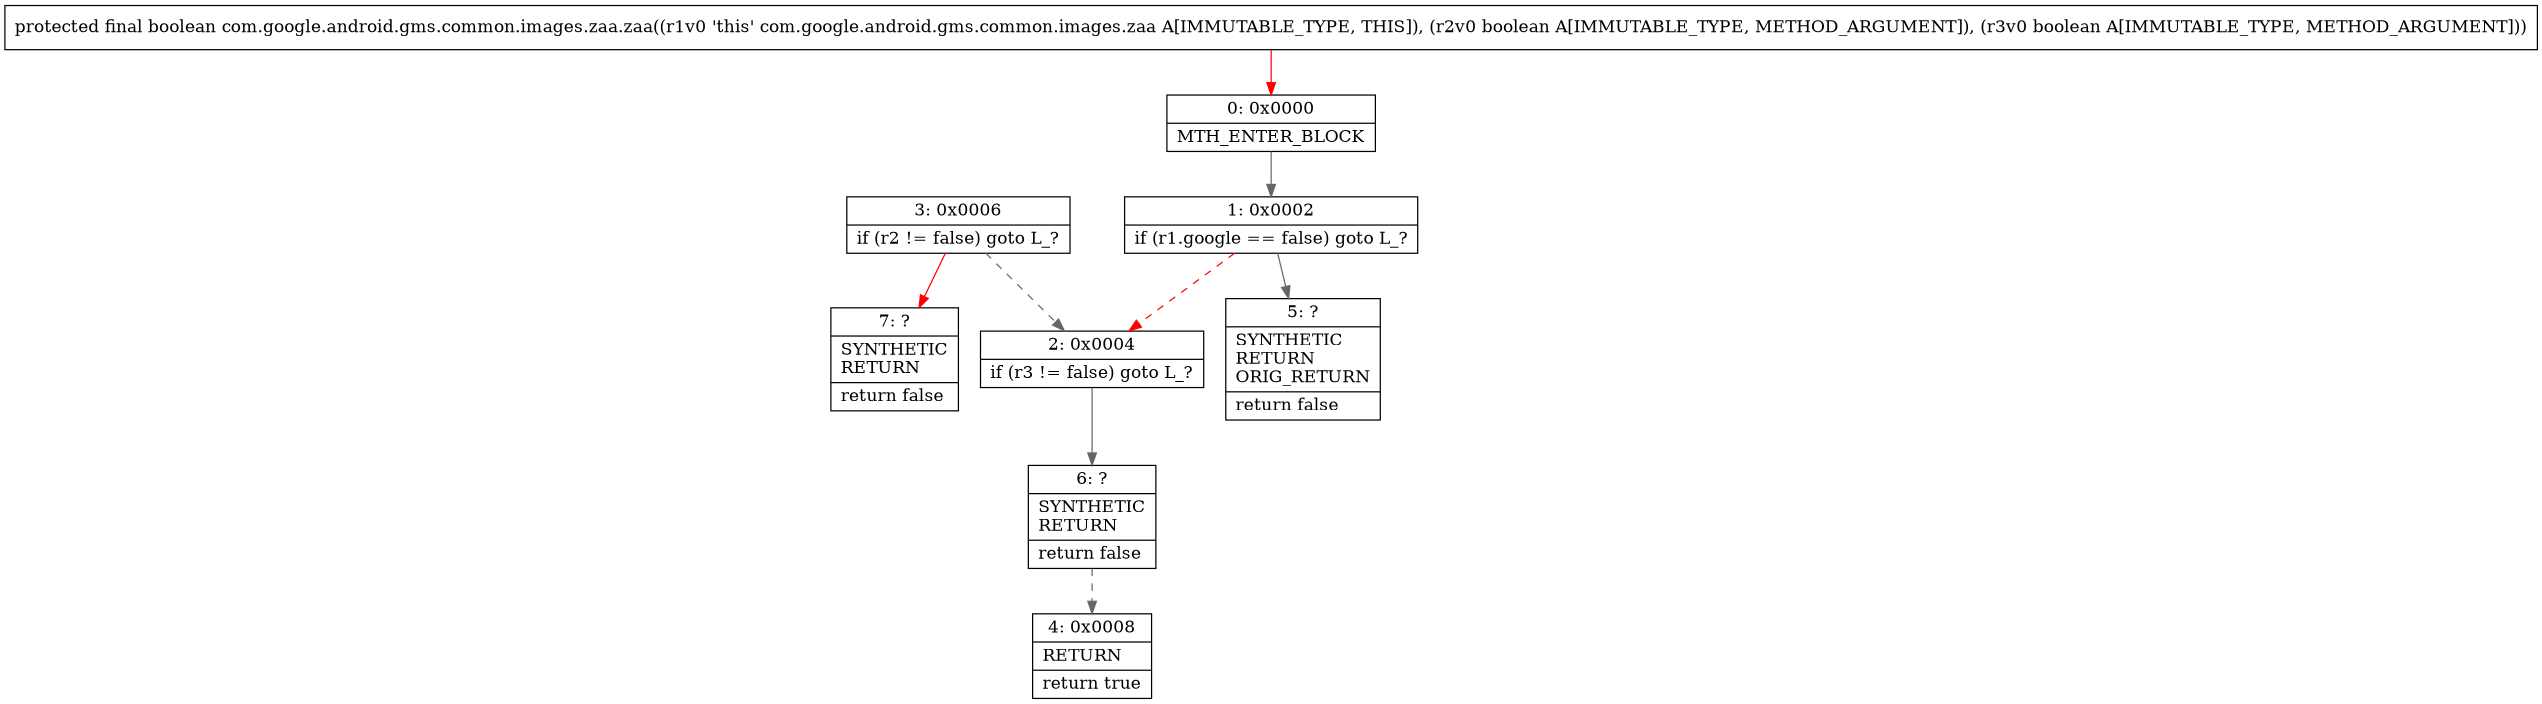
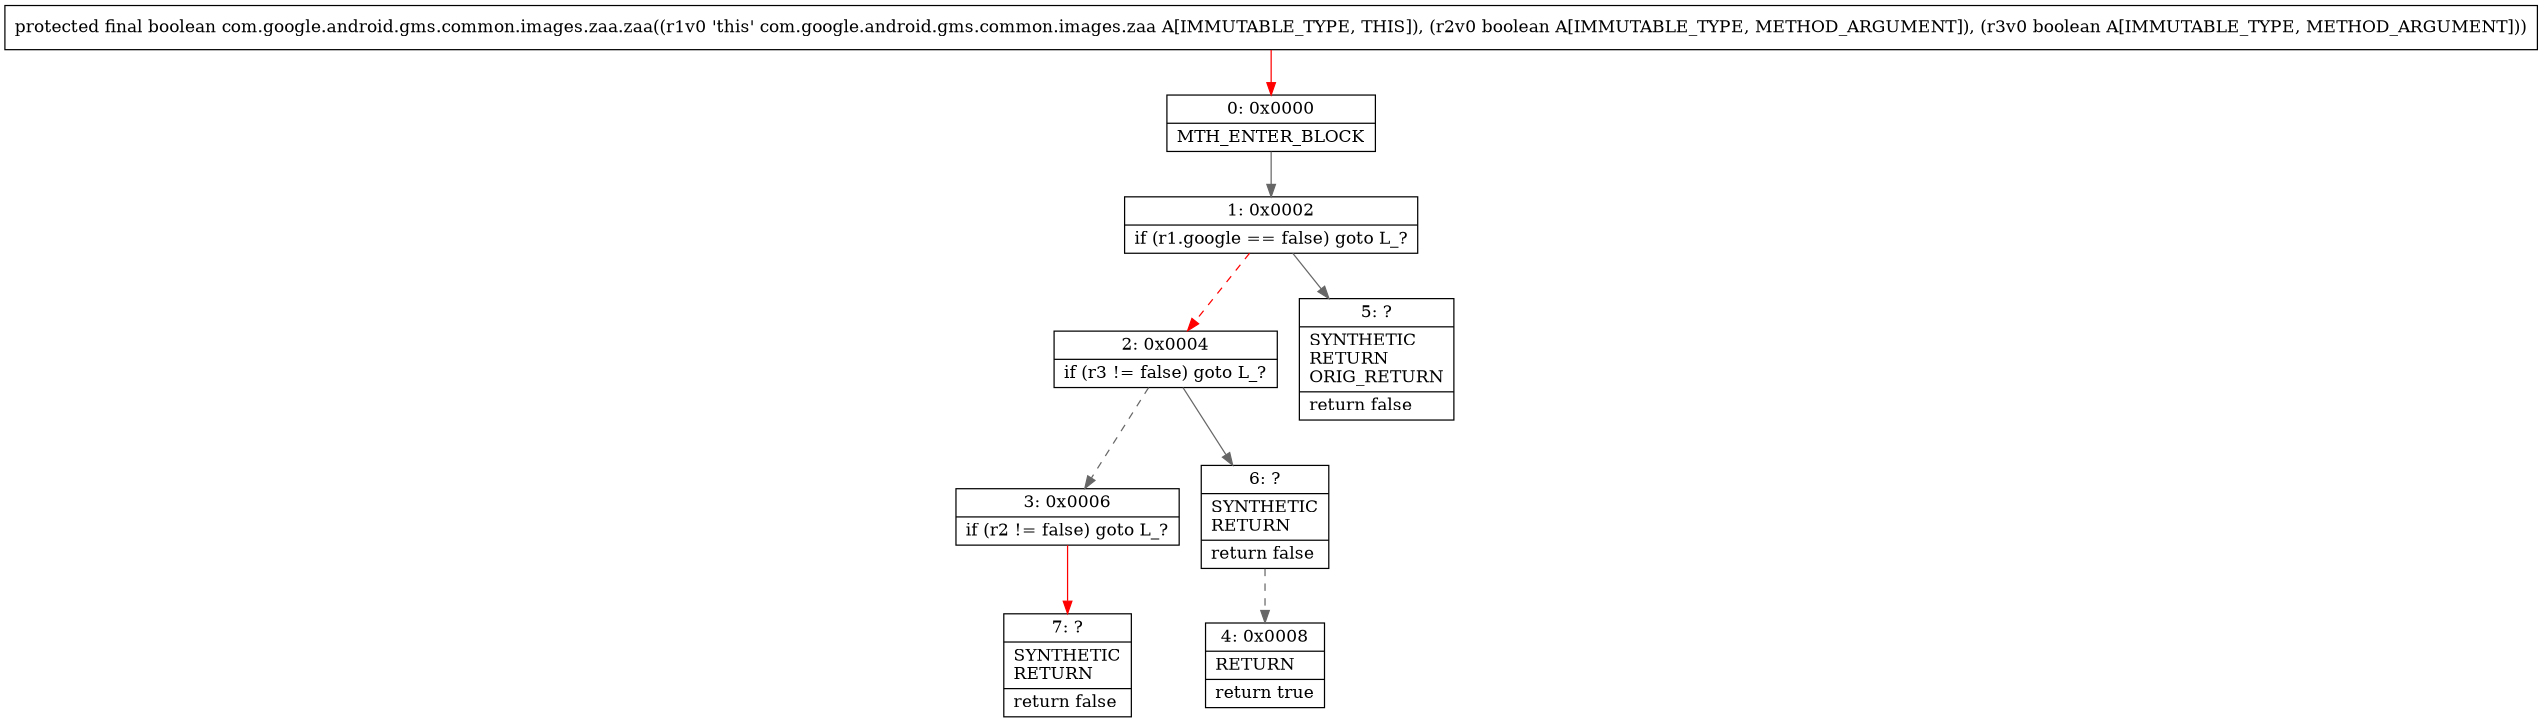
edge "3: 0x0006" -> "2: 0x0004": reversed
